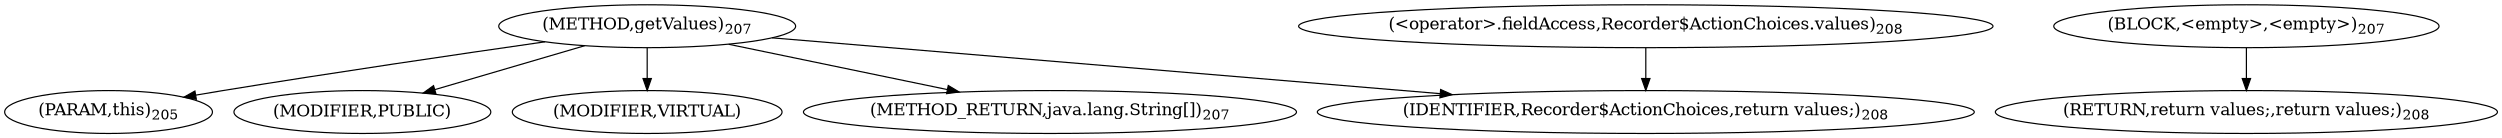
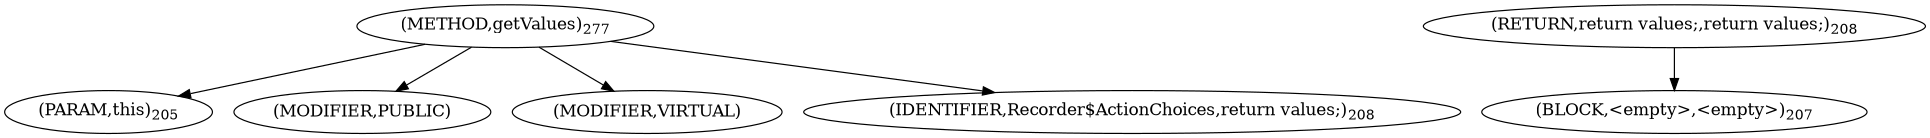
node "(METHOD,getValues)": text "207" -> "277"
node "(<operator>.fieldAccess,Recorder$ActionChoices.values)": removed
edge "(BLOCK,<empty>,<empty>)" -> "(RETURN,return values;,return values;)": reversed
node "(METHOD_RETURN,java.lang.String[])": removed
